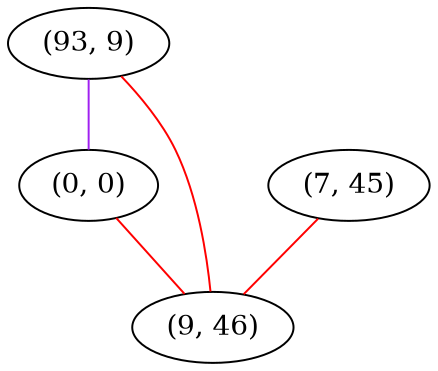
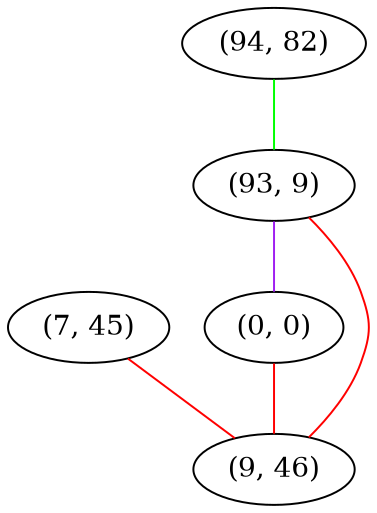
node "(94, 82)": added
